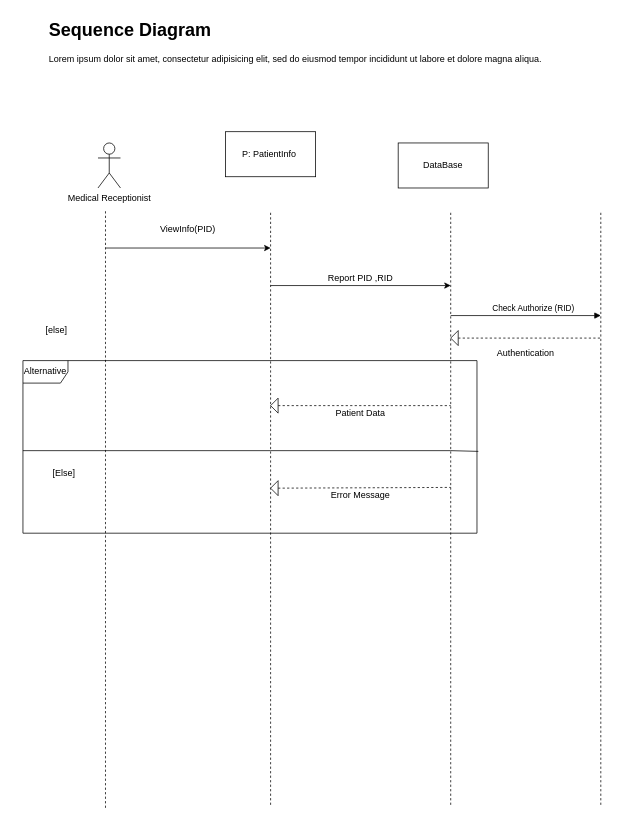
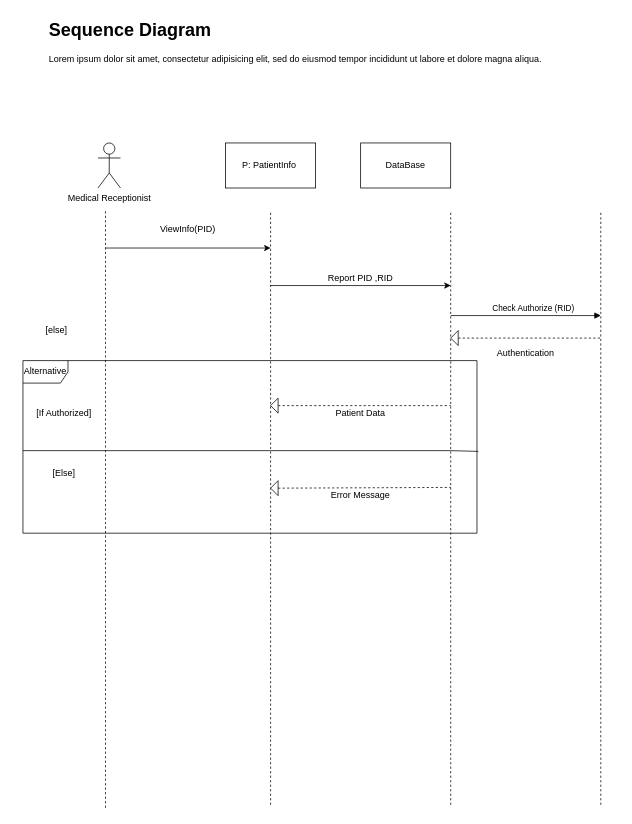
node "P: PatientInfo": moved (270, 154) -> (270, 165)
node "DataBase": moved (443, 165) -> (405, 165)
node "[If Authorized]": added
